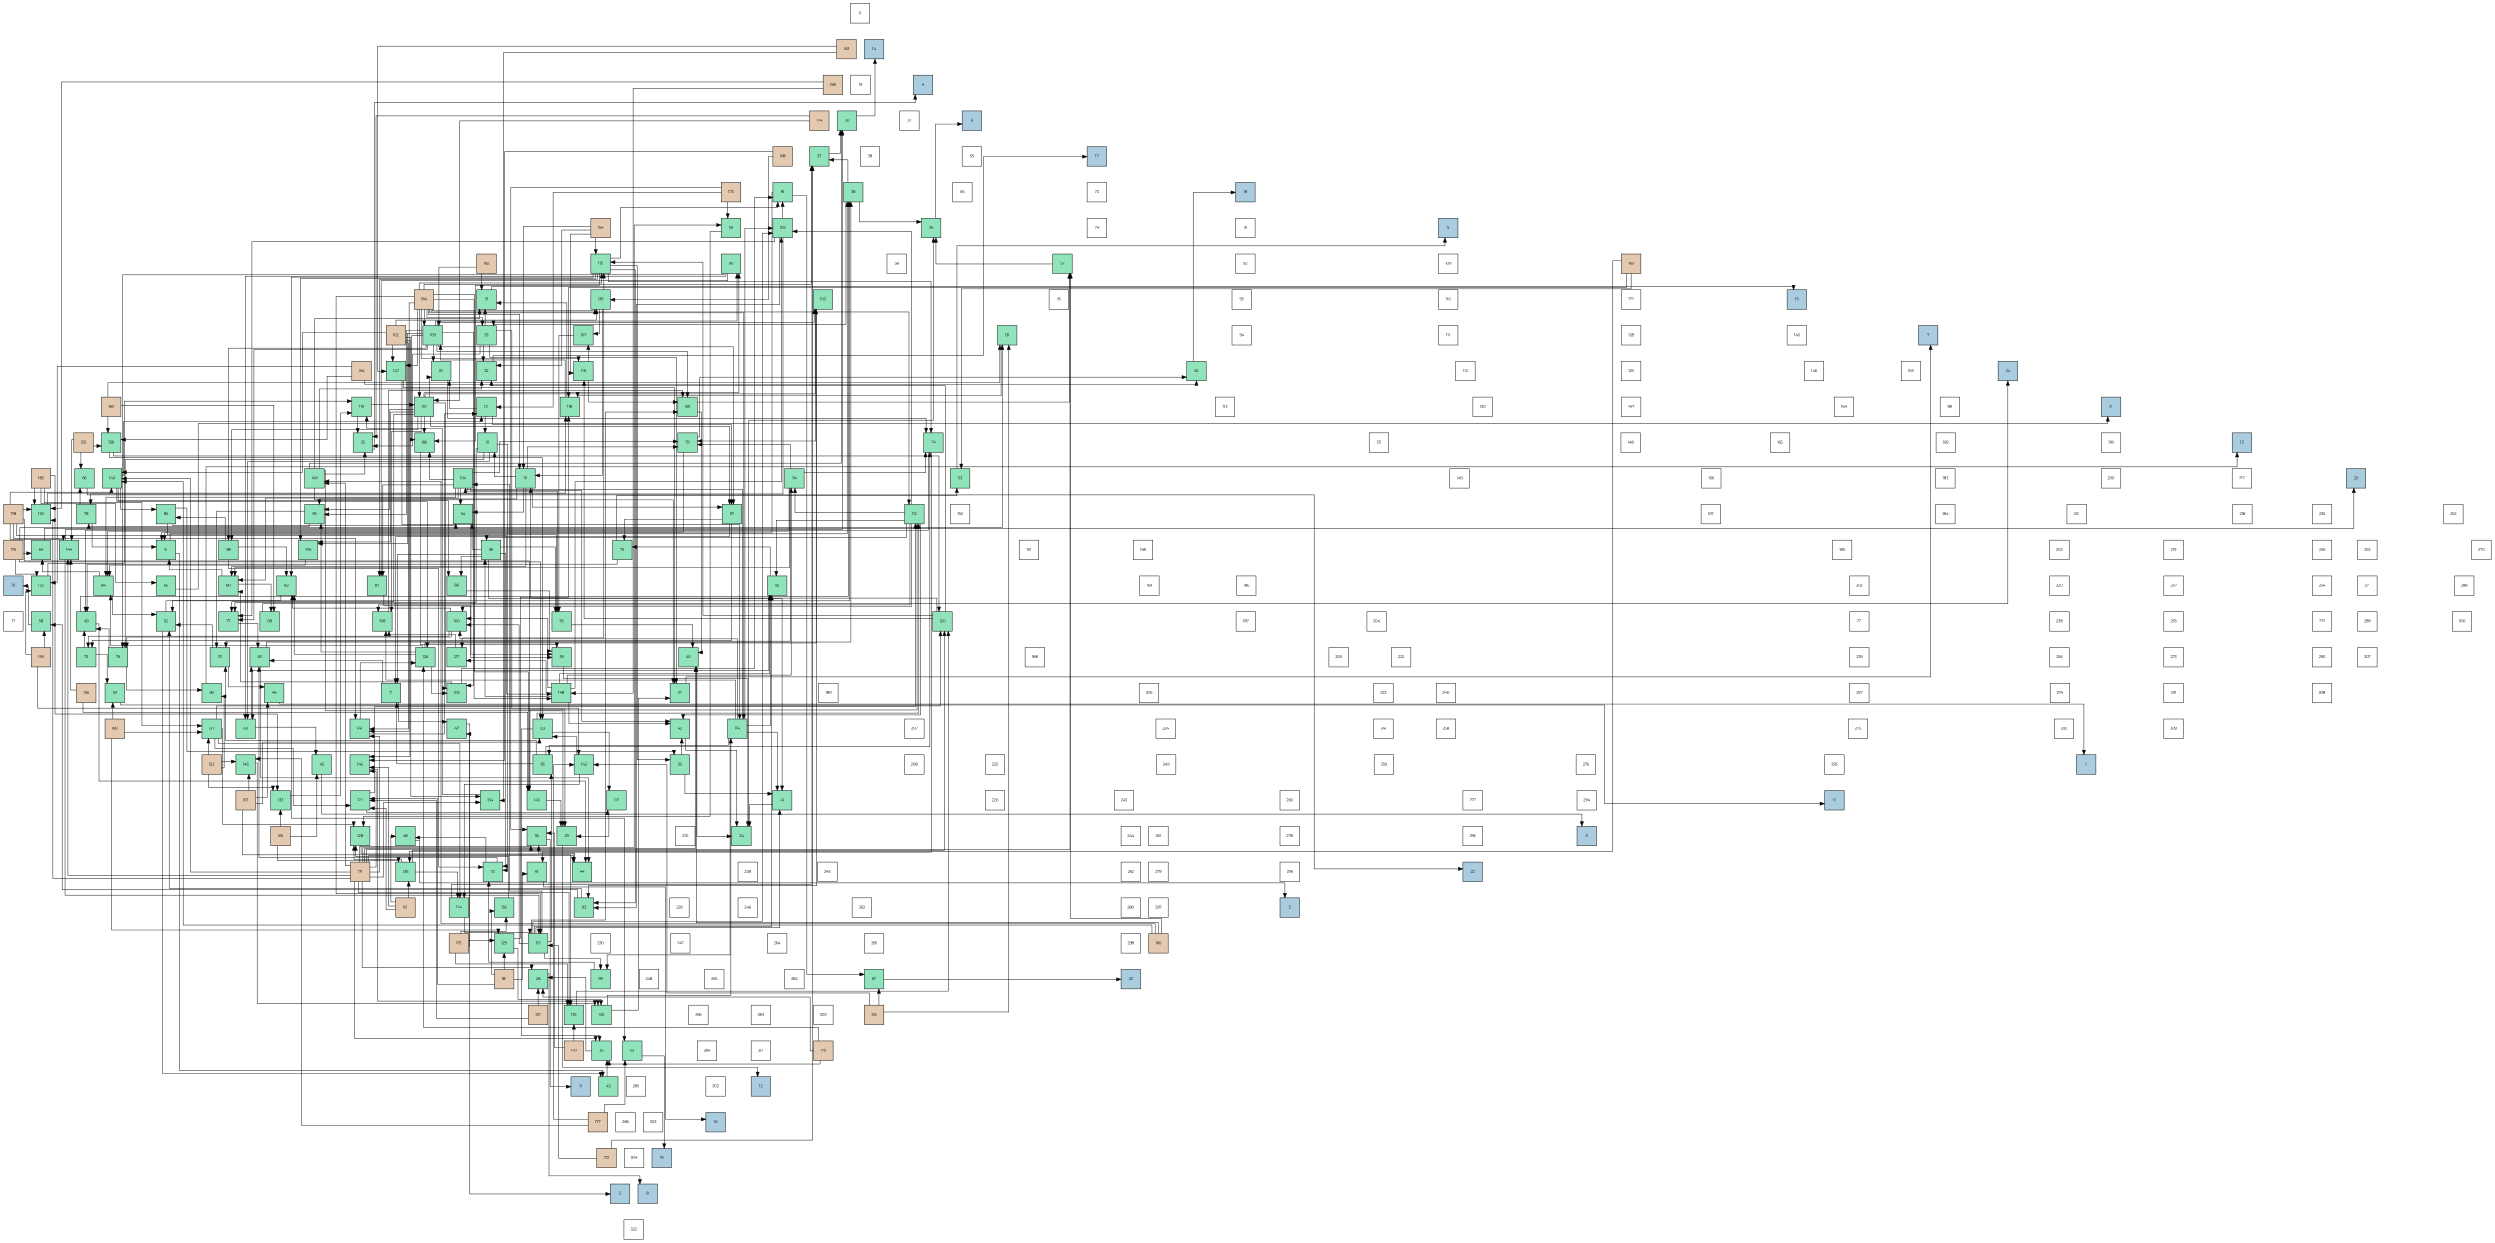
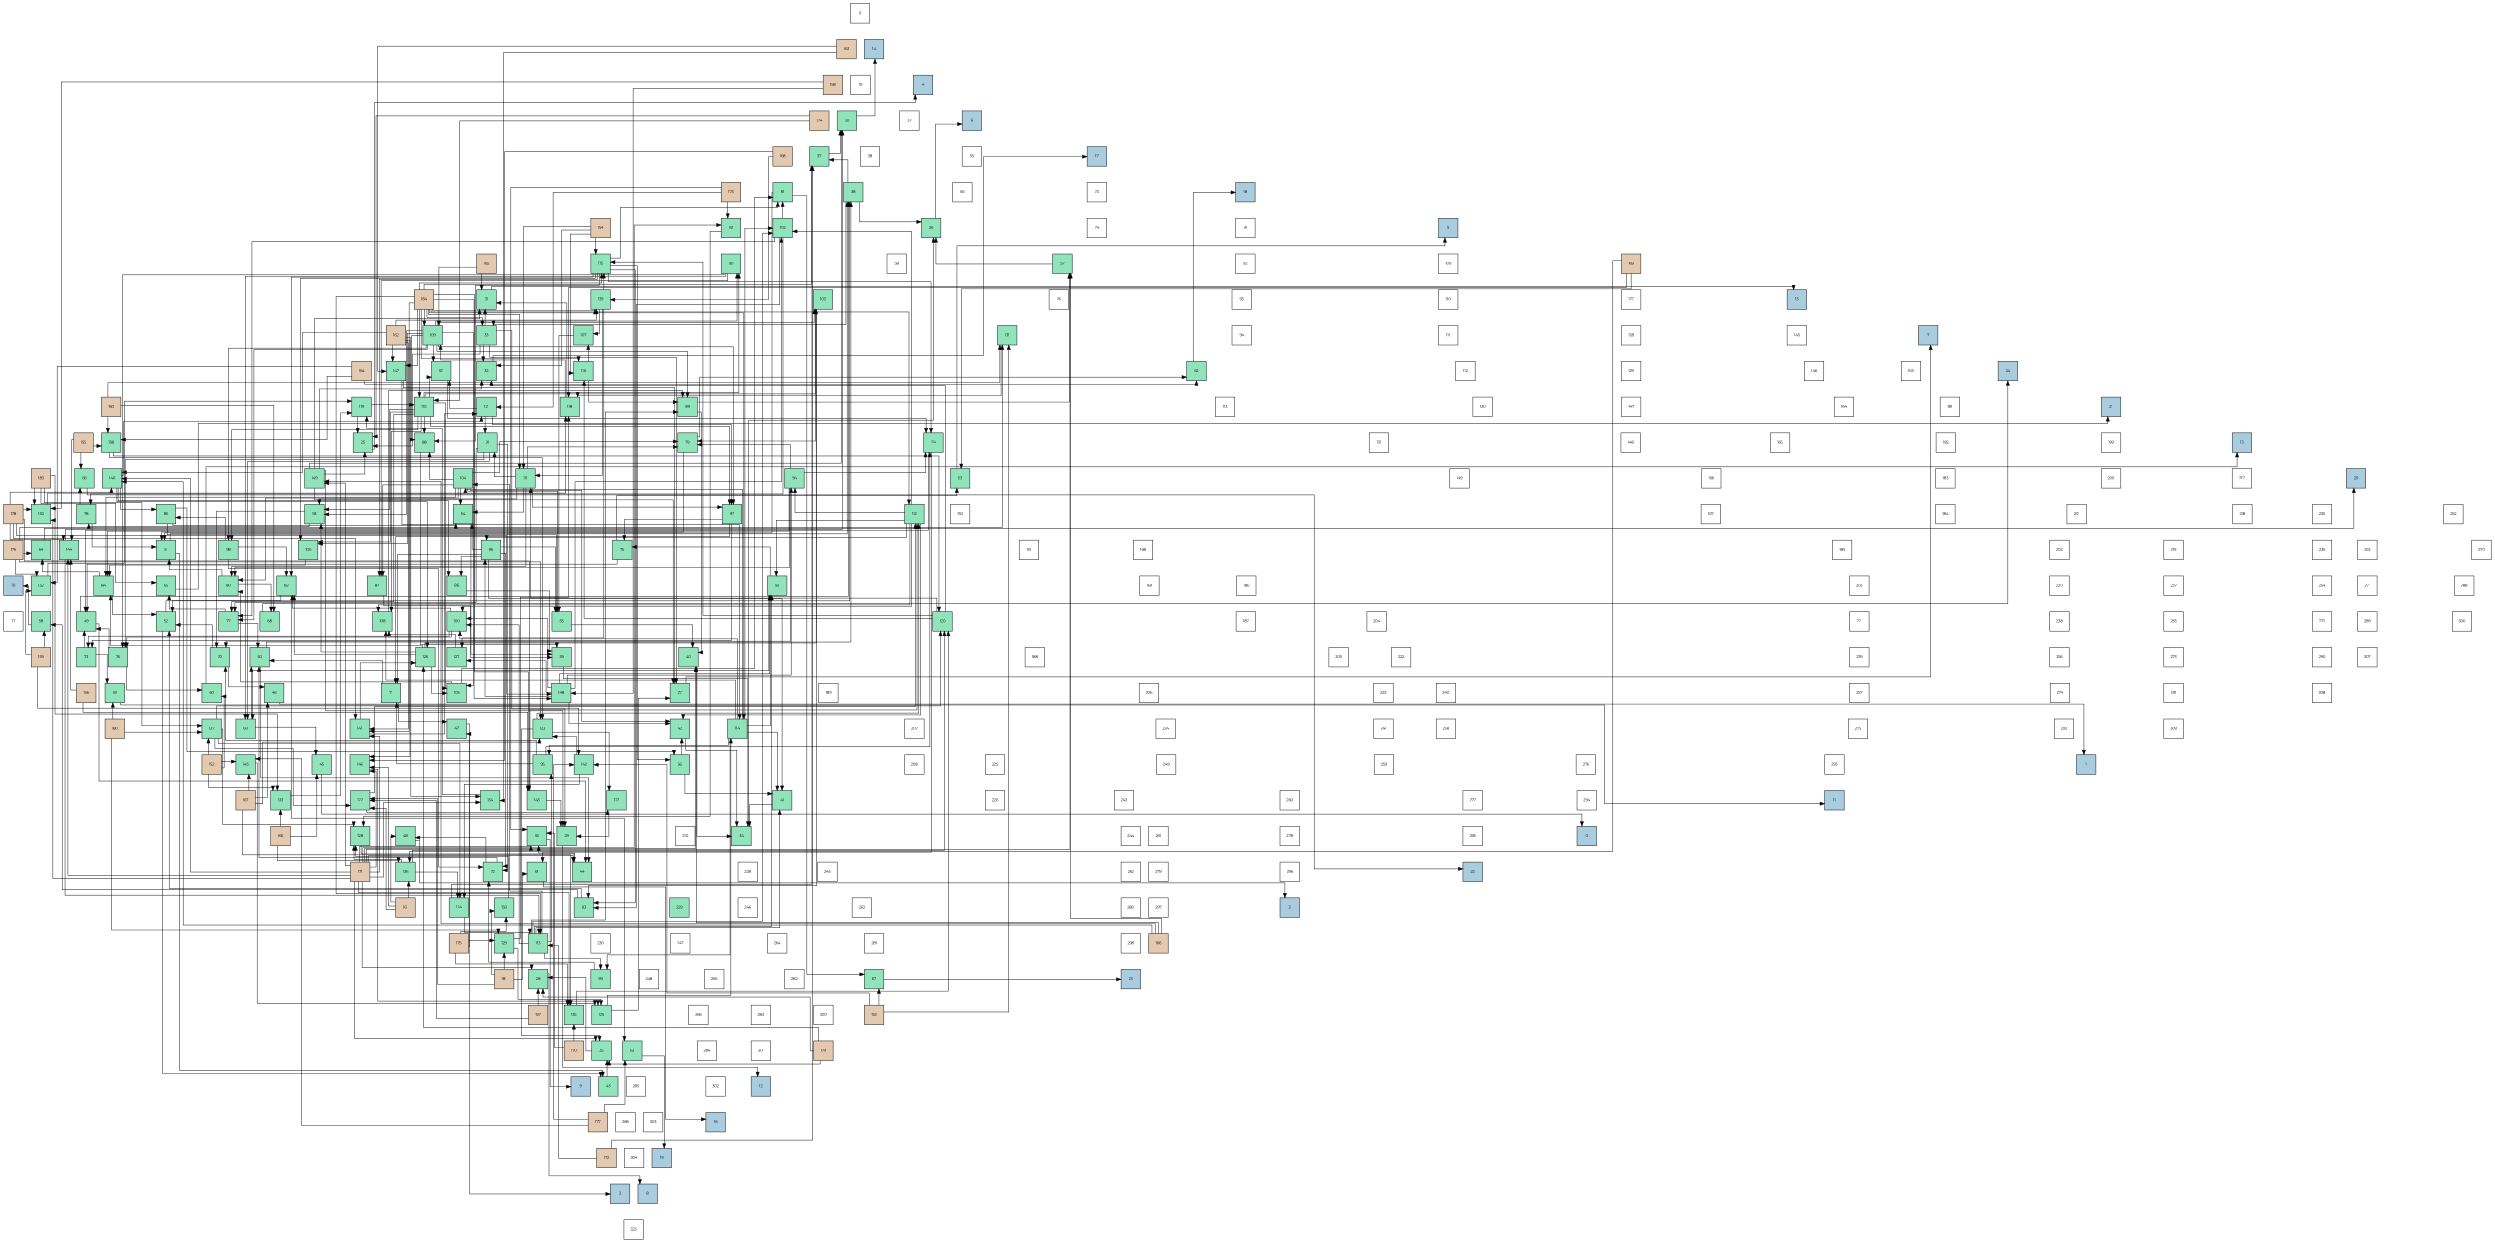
edge "77" -> "65": added
node "229": fillcolor #ffffff -> #91e3bb
